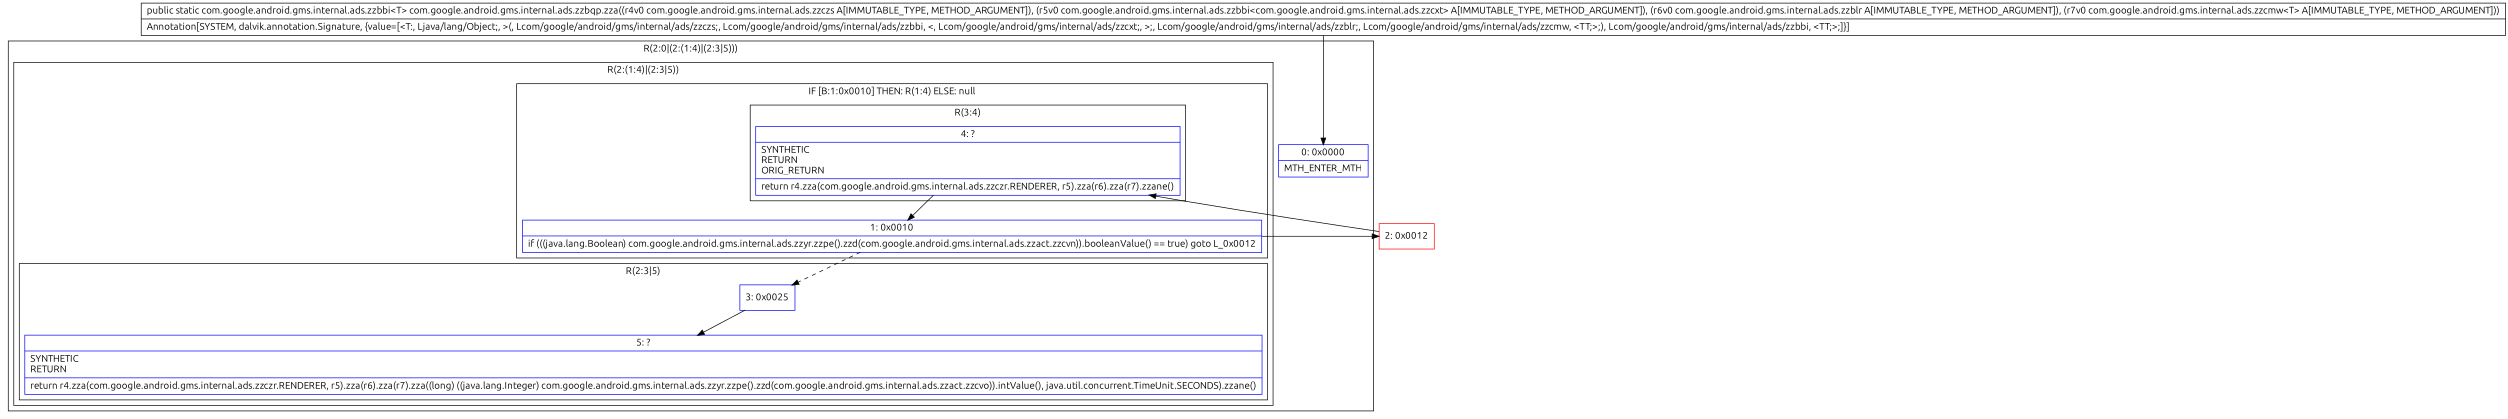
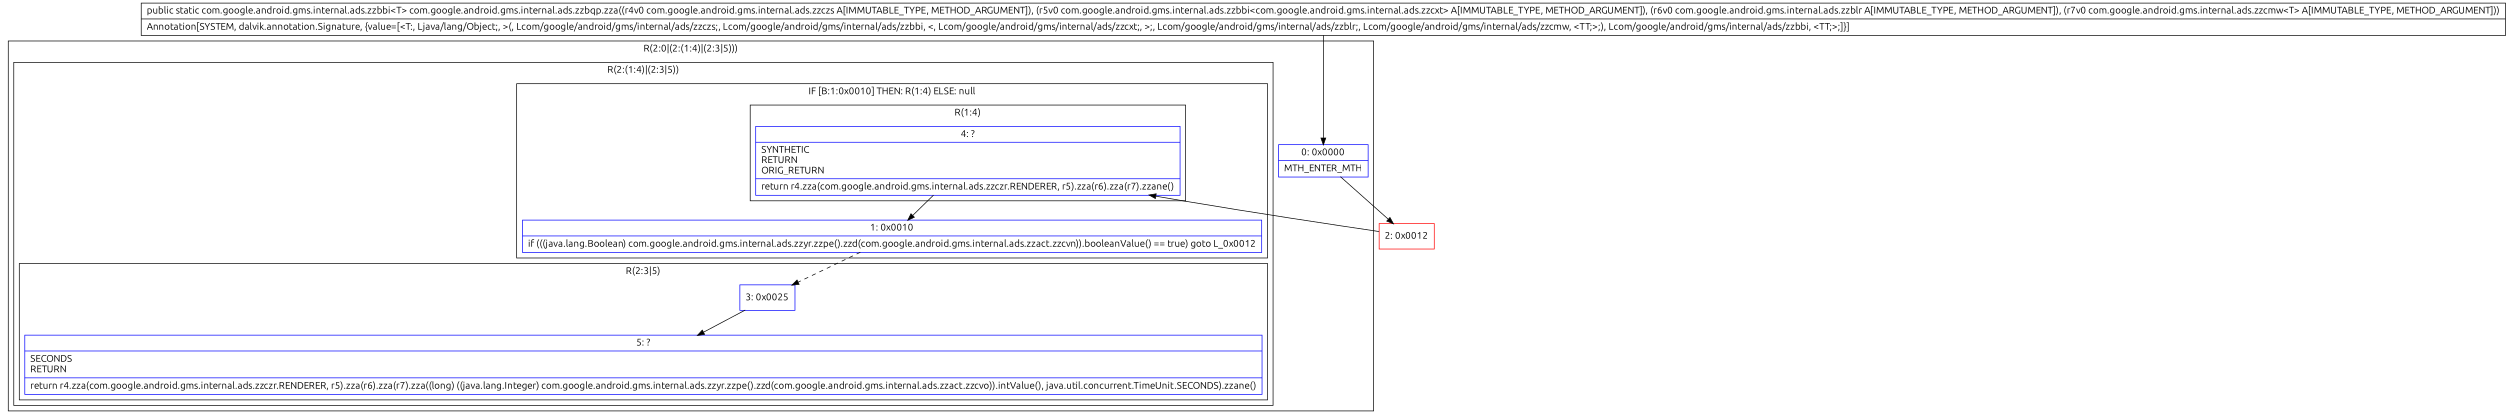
cluster "R(3:4)": label "R(3:4)" -> "R(1:4)"
edge "1: 0x0010" -> "2: 0x0012": now "0: 0x0000" -> "2: 0x0012"
node "5: ?": text "SYNTHETIC" -> "SECONDS"
